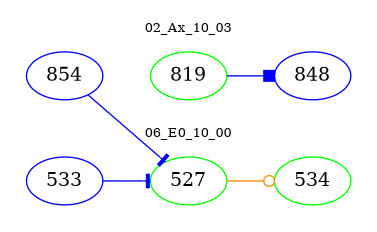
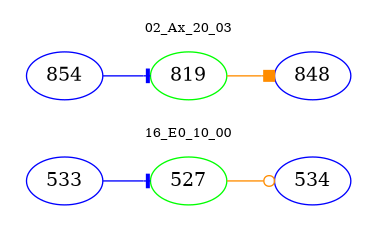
cluster "02_Ax_10_03": label "02_Ax_10_03" -> "02_Ax_20_03"
edge "819" -> "848": color blue -> darkorange
edge "854" -> "527": now "854" -> "819"
cluster "06_E0_10_00": label "06_E0_10_00" -> "16_E0_10_00"
node "534": color green -> blue
